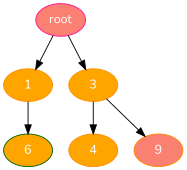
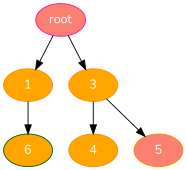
node "9": label "9" -> "5"
